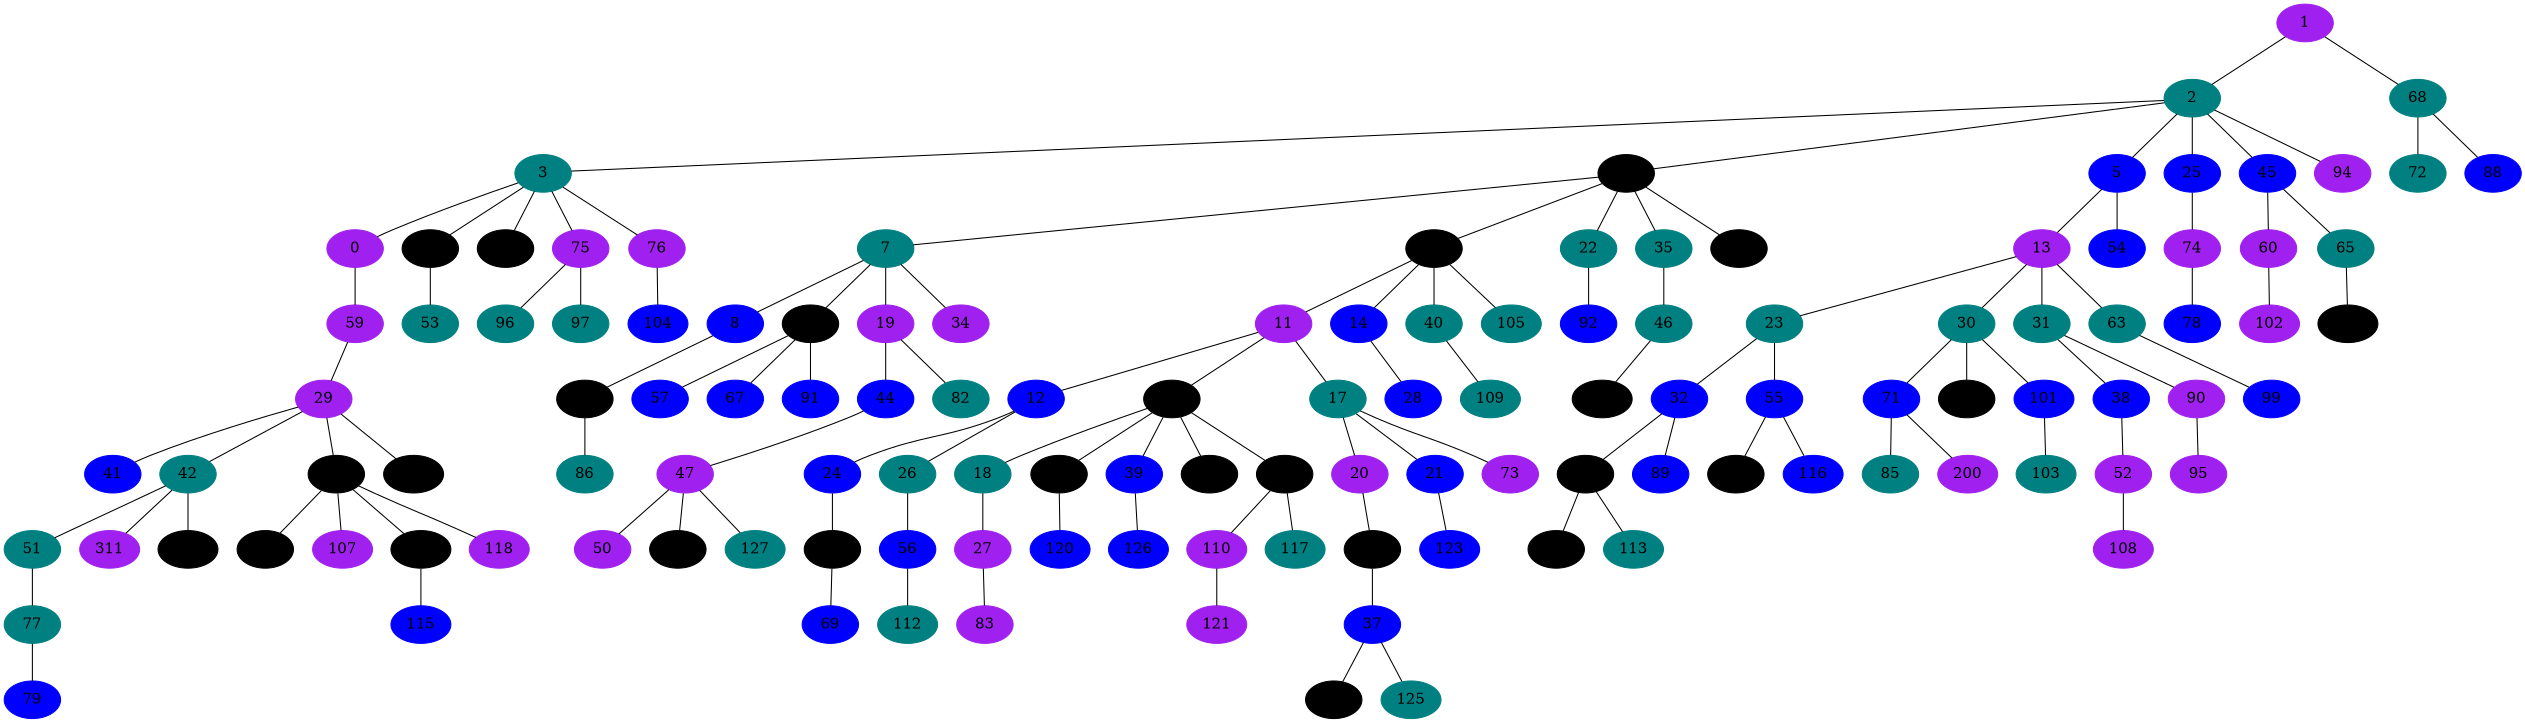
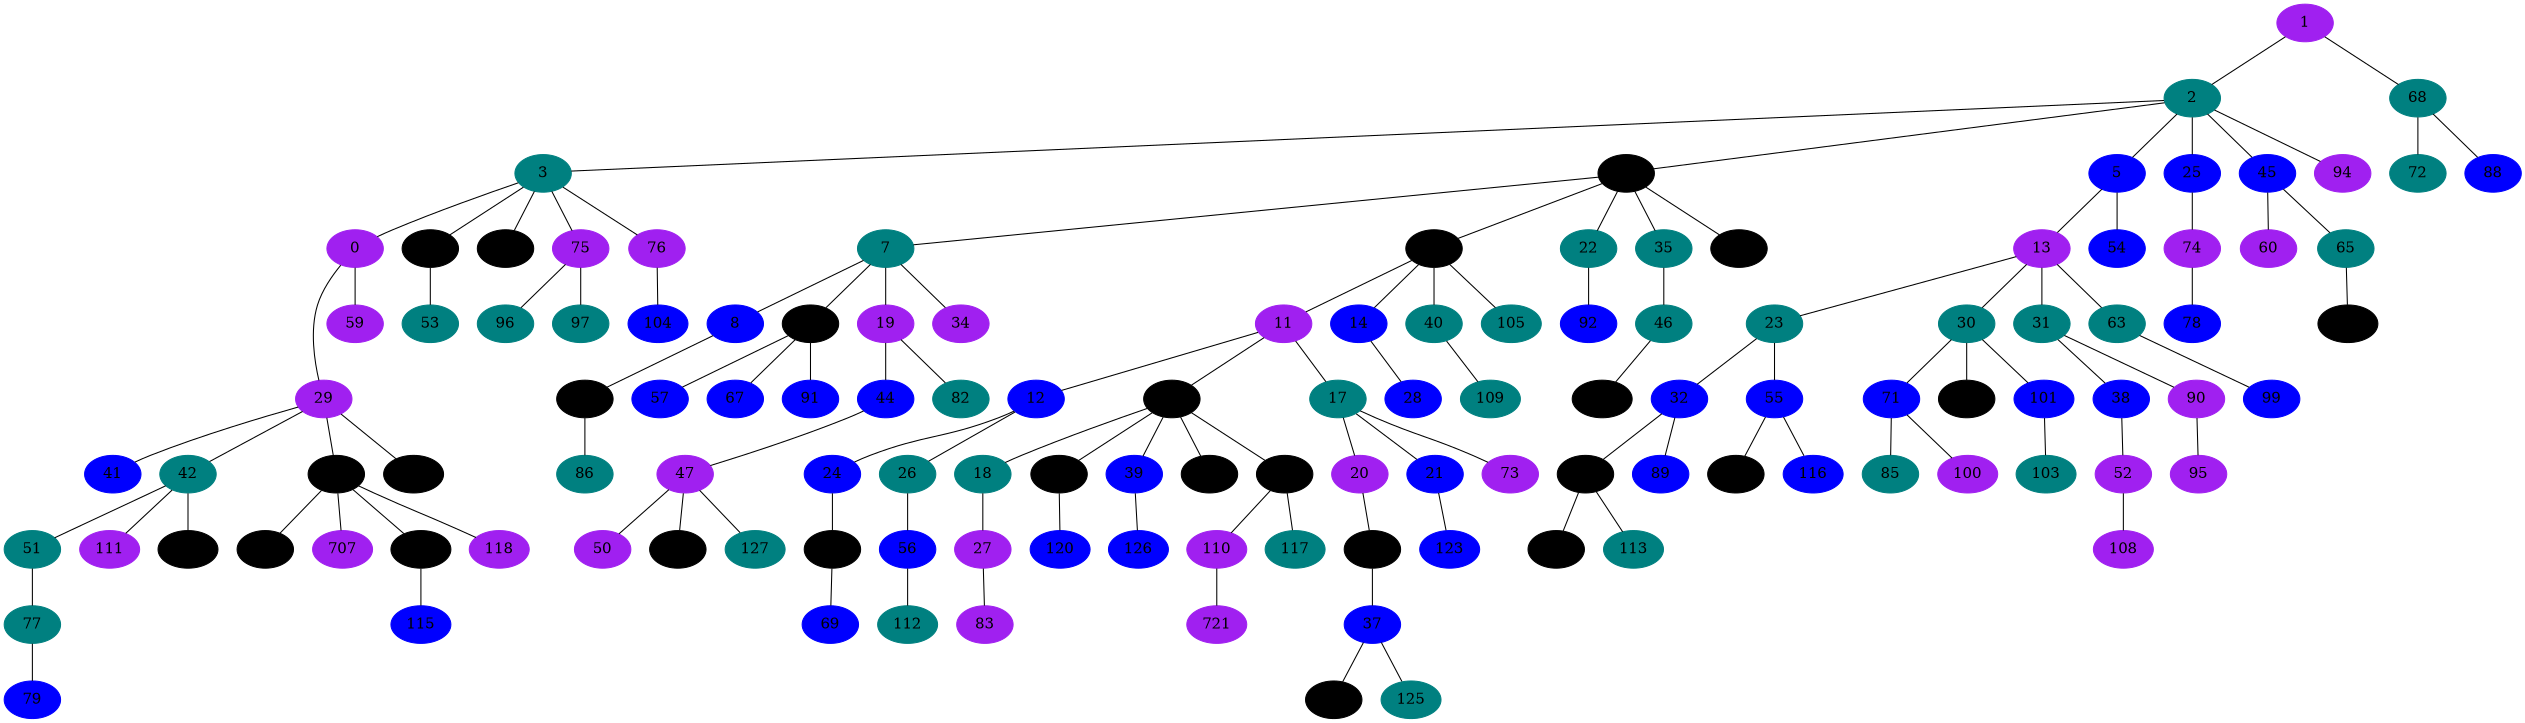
node "102": removed
edge "59" -- "29": now "0" -- "29"
node "200": label "200" -> "100"
node "311": label "311" -> "111"
node "107": label "107" -> "707"
node "121": label "121" -> "721"
